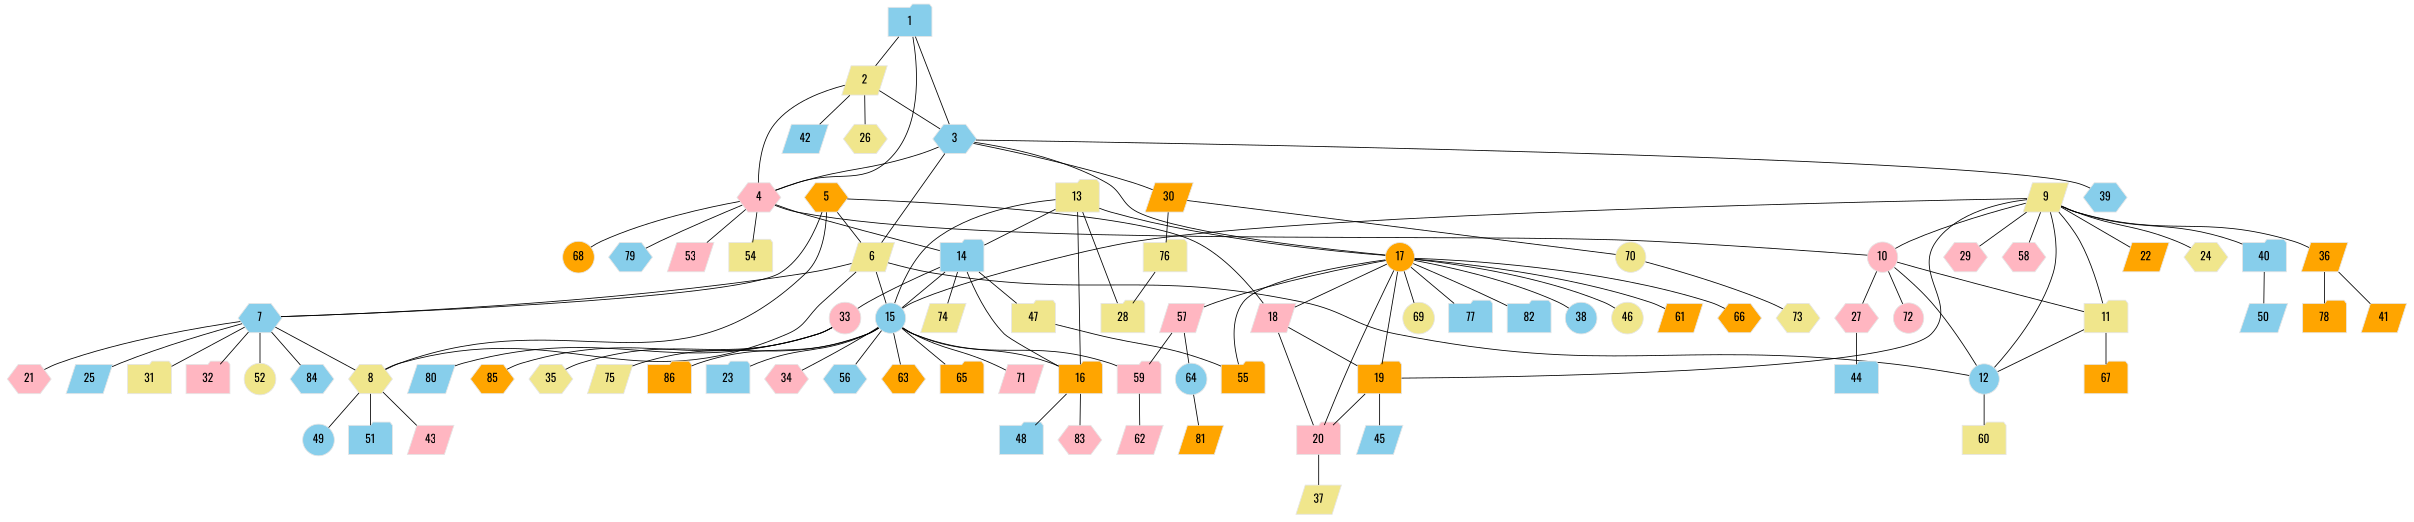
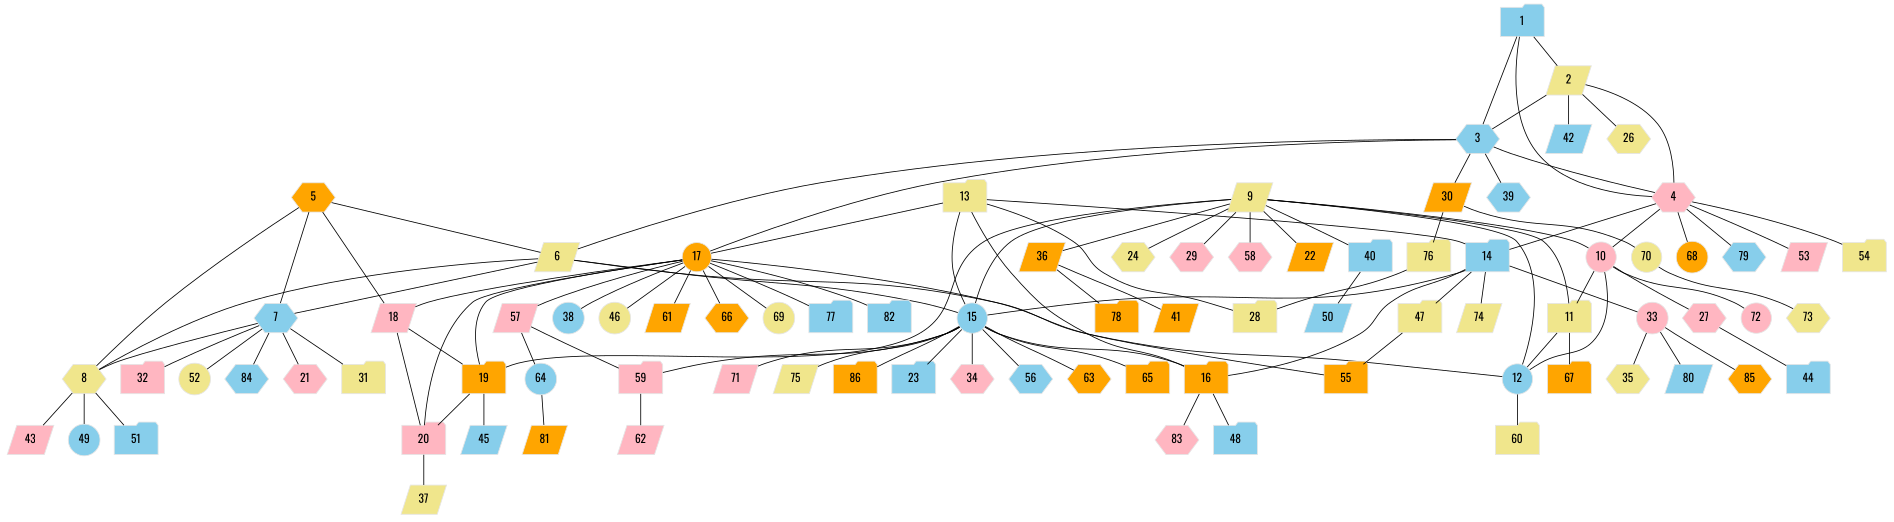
node "25": removed
